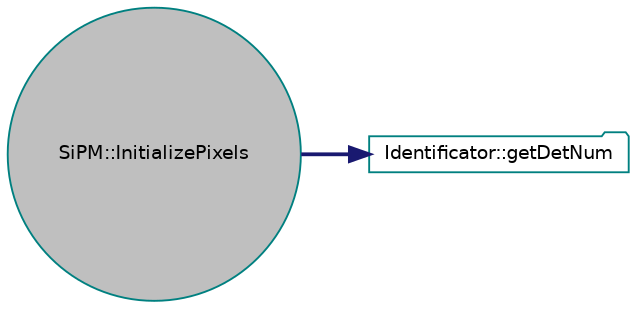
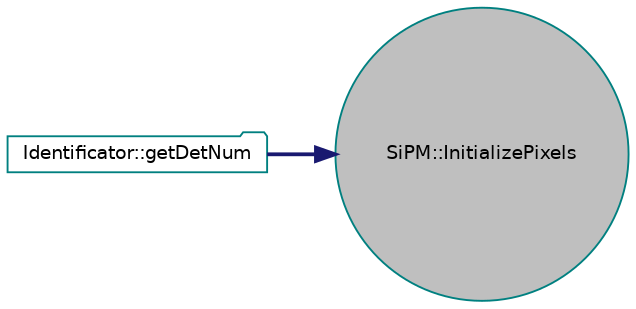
edge "SiPM::InitializePixels" -> "Identificator::getDetNum": reversed
